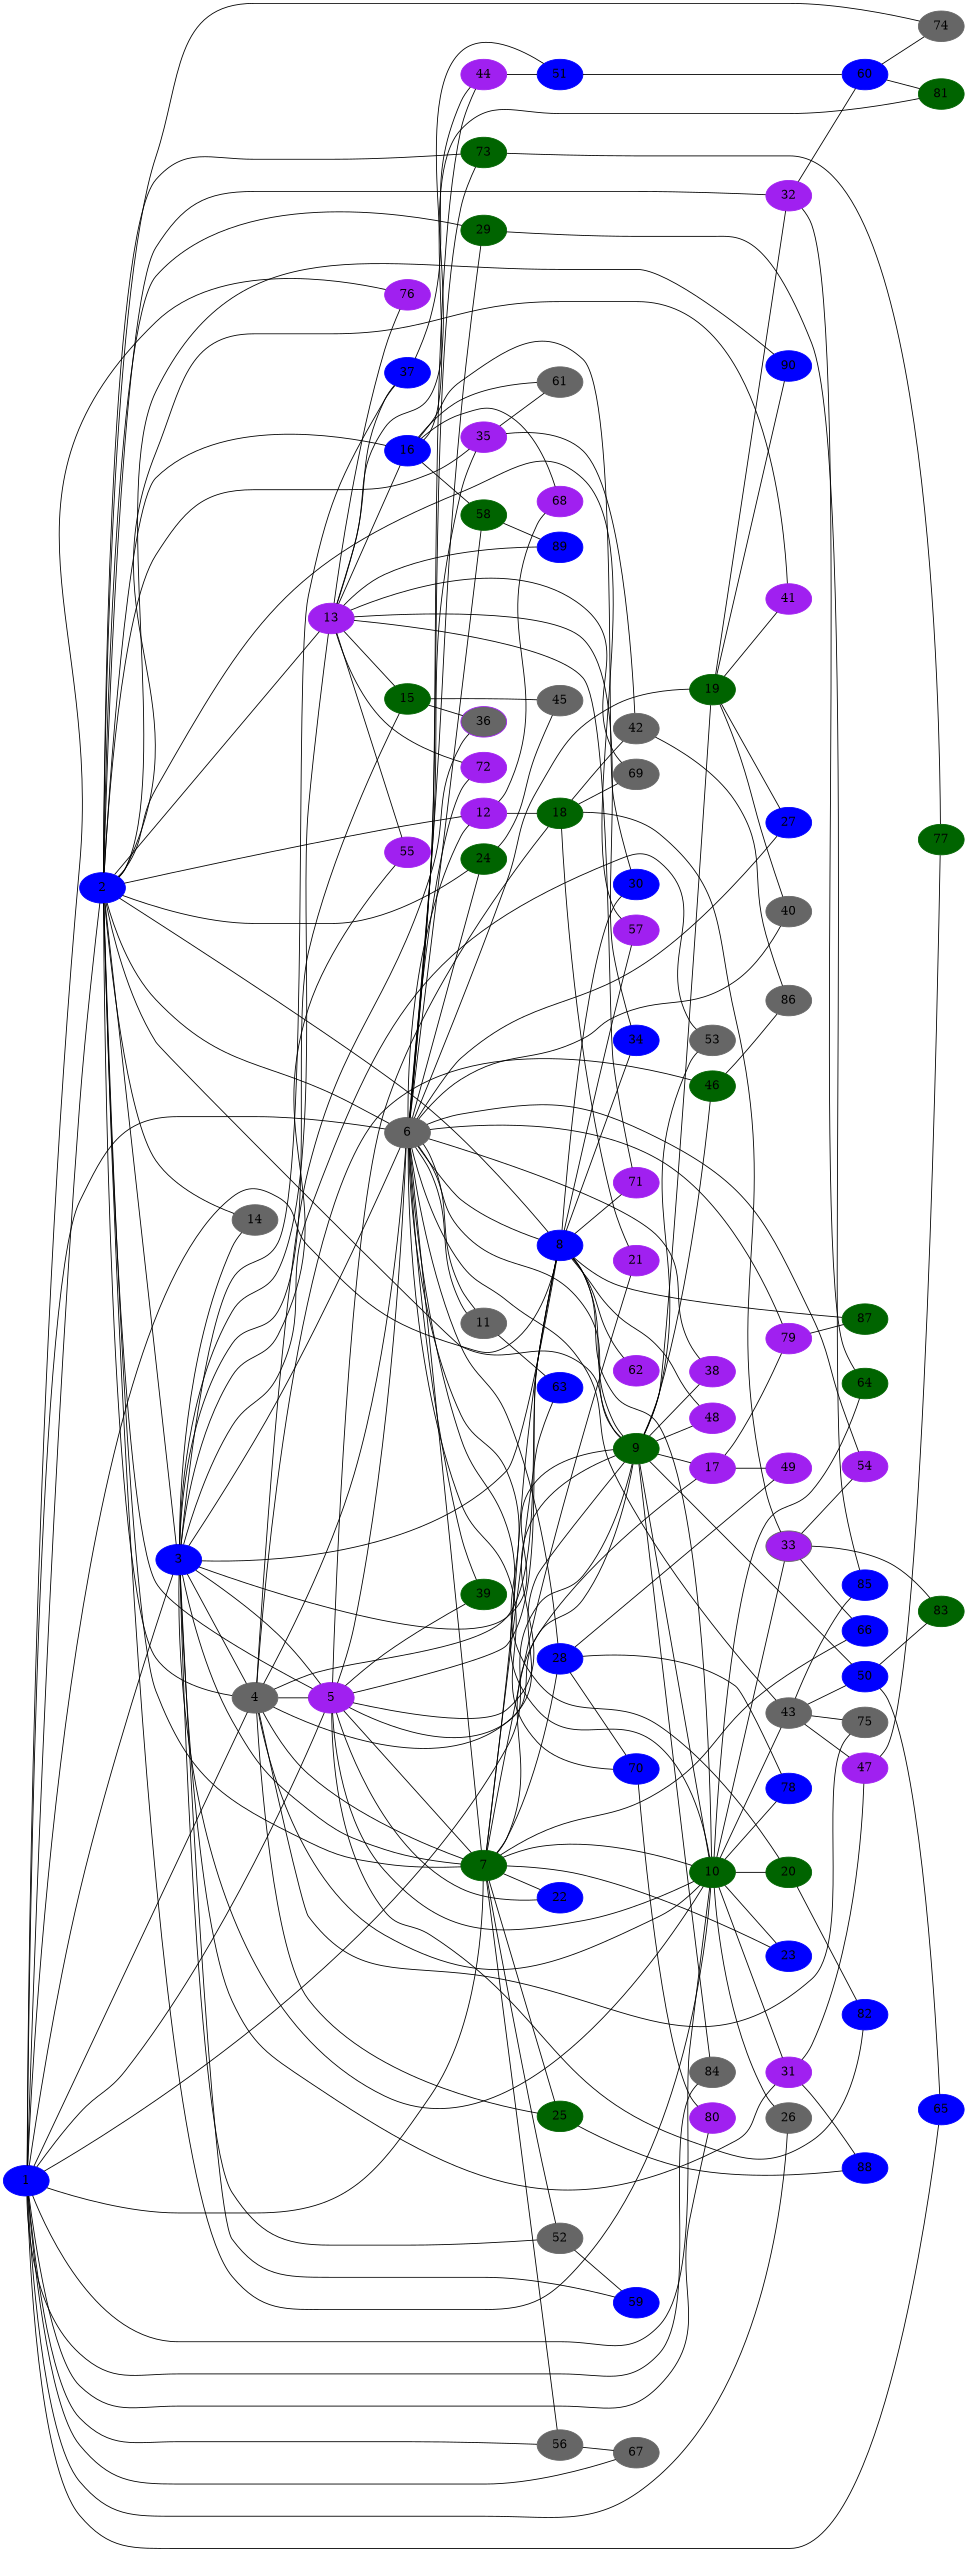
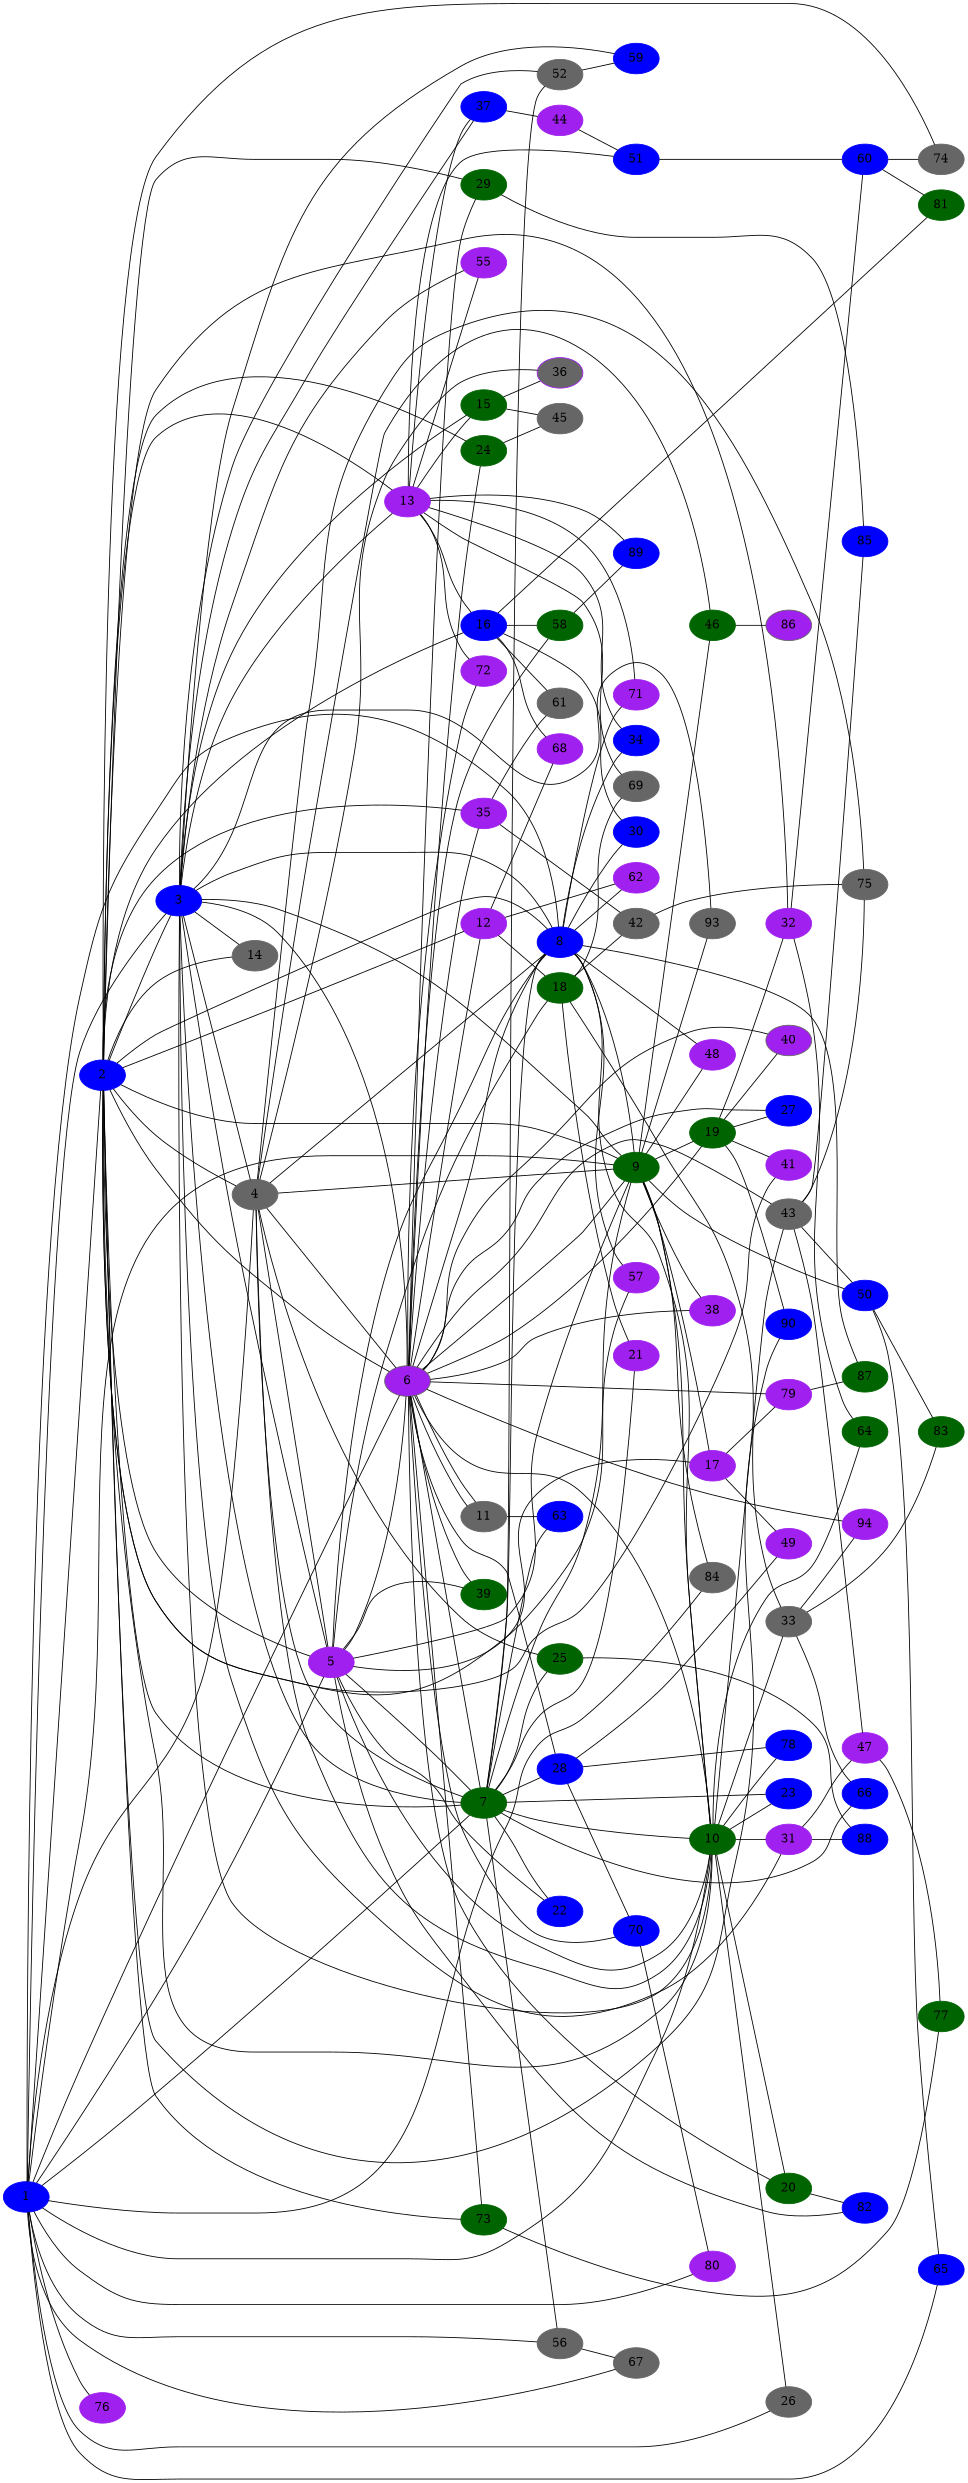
edge "76" -- "13": removed
edge "44" -- "6": removed
edge "42" -- "86": now "42" -- "75"
edge "62" -- "12": added
node "40": fillcolor gray40 -> purple
node "86": fillcolor gray40 -> purple
node "53": label "53" -> "93"
node "6": fillcolor gray40 -> purple
node "54": label "54" -> "94"
node "33": fillcolor purple -> gray40
